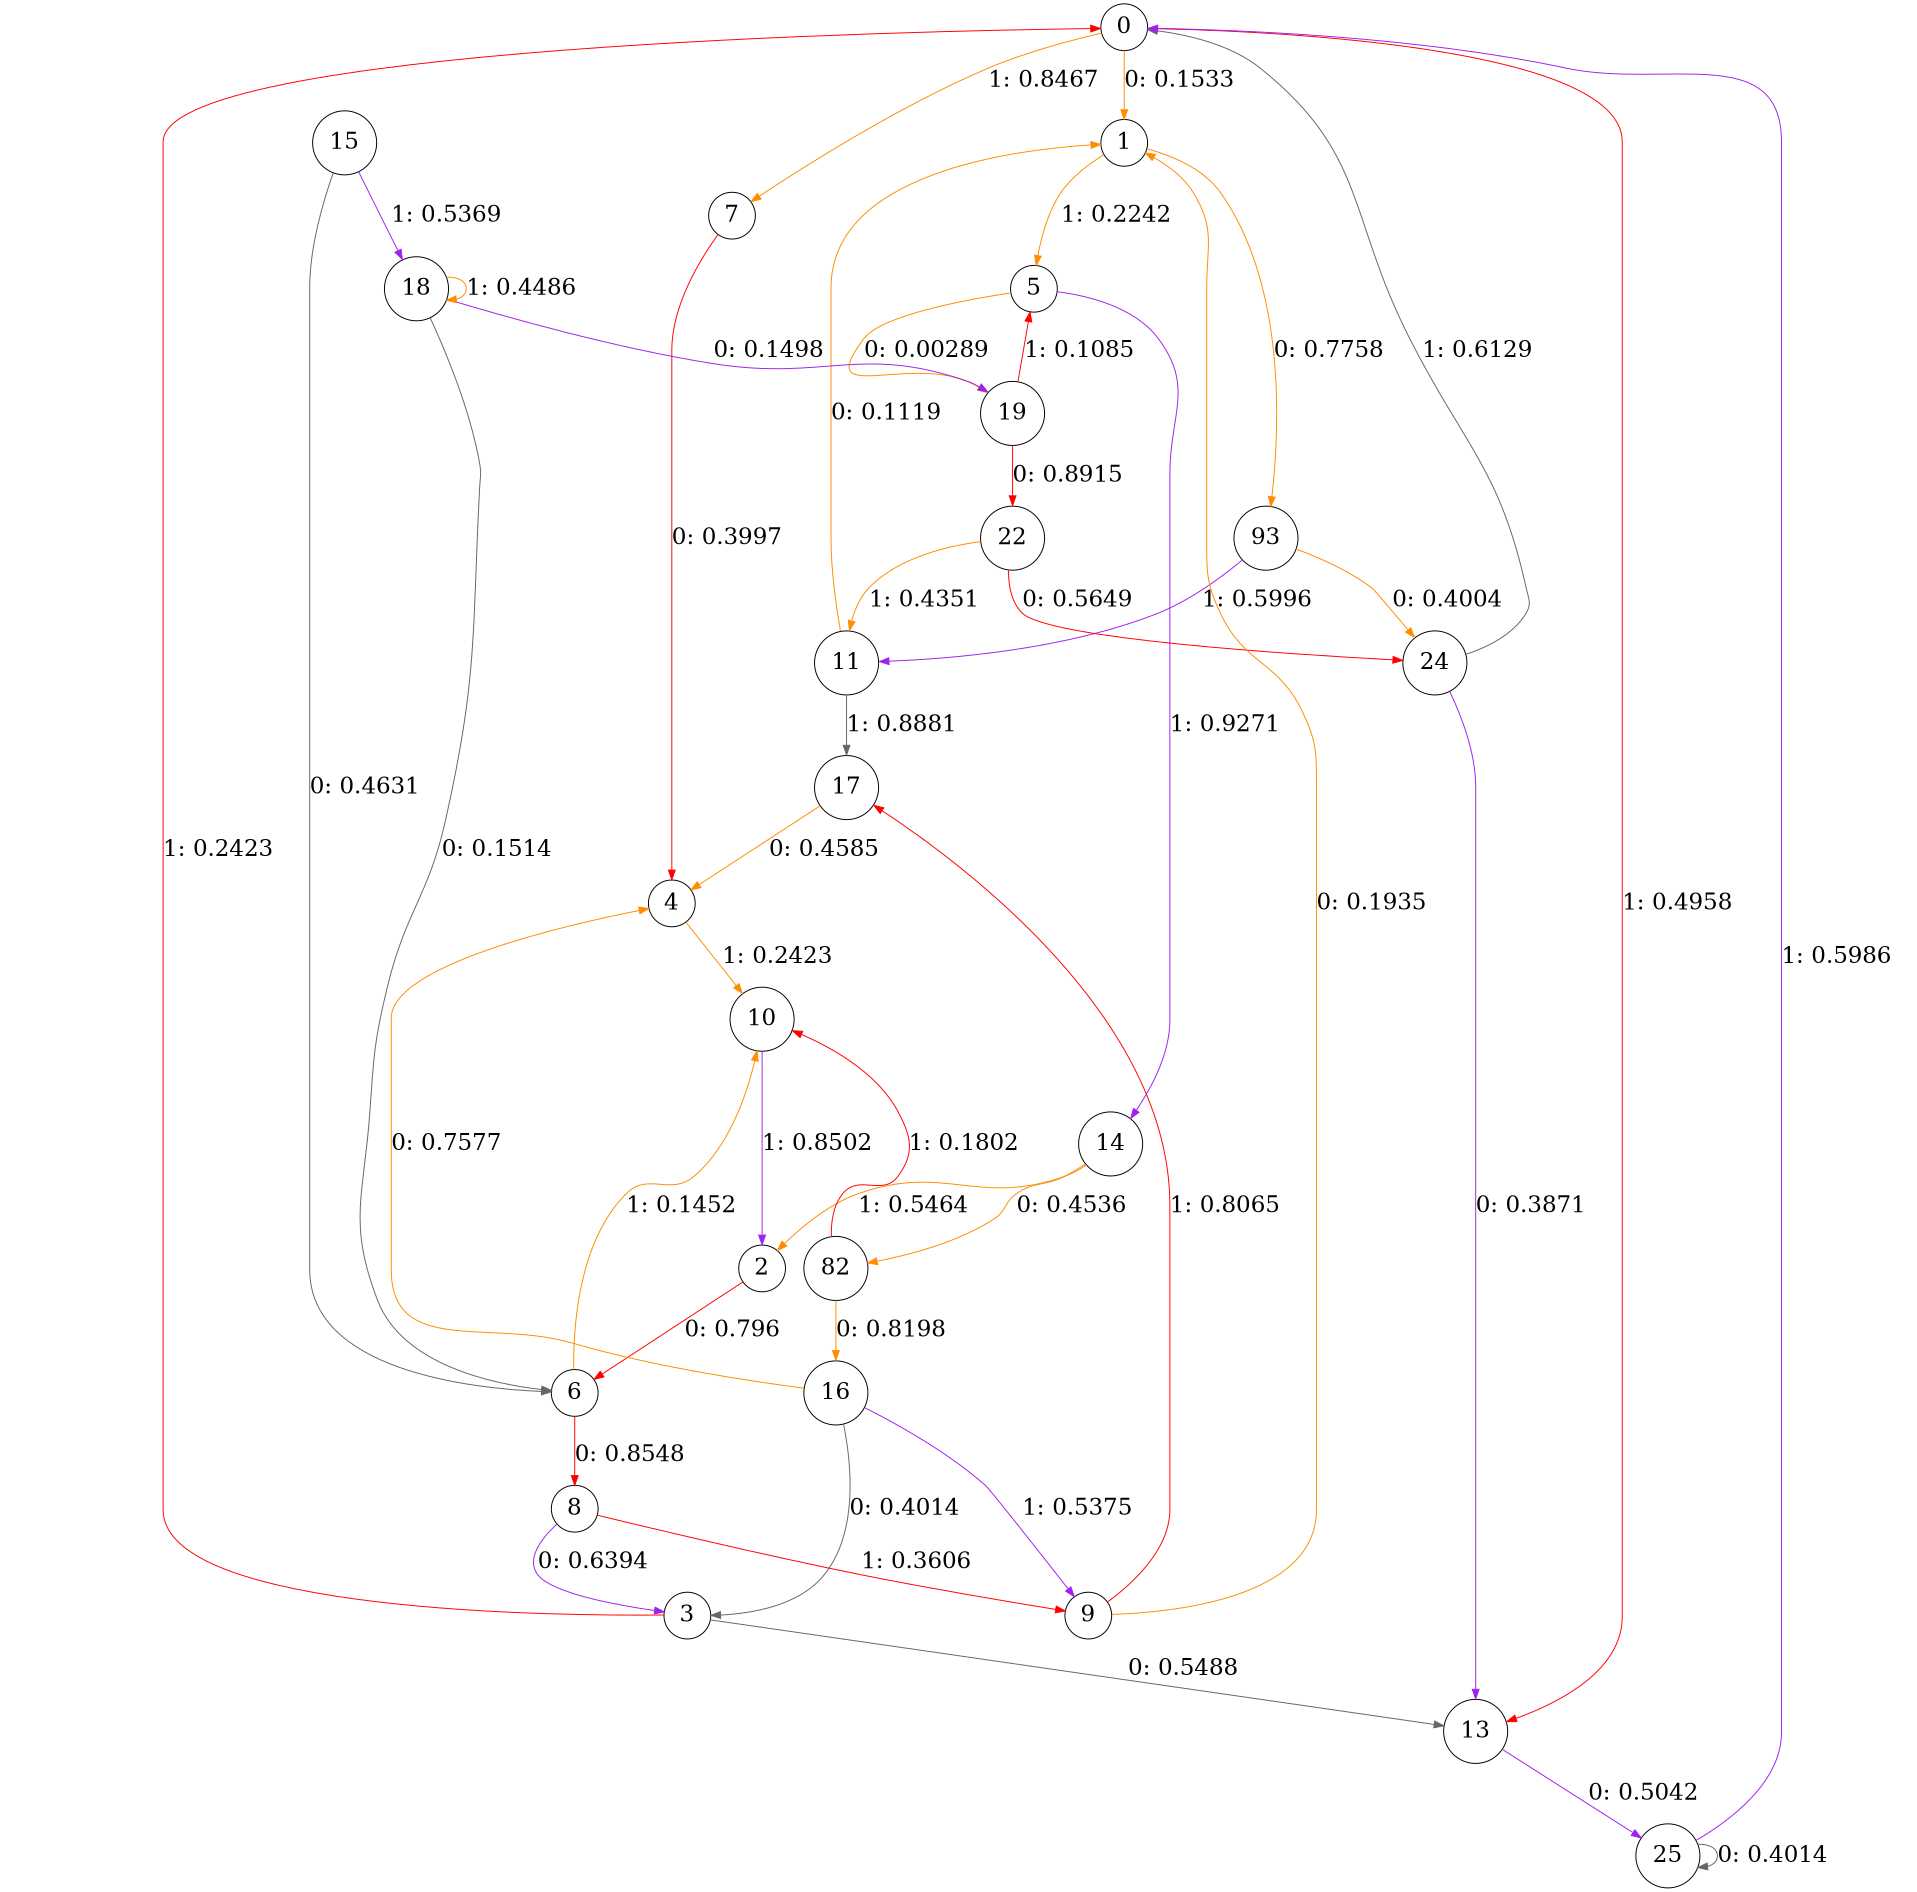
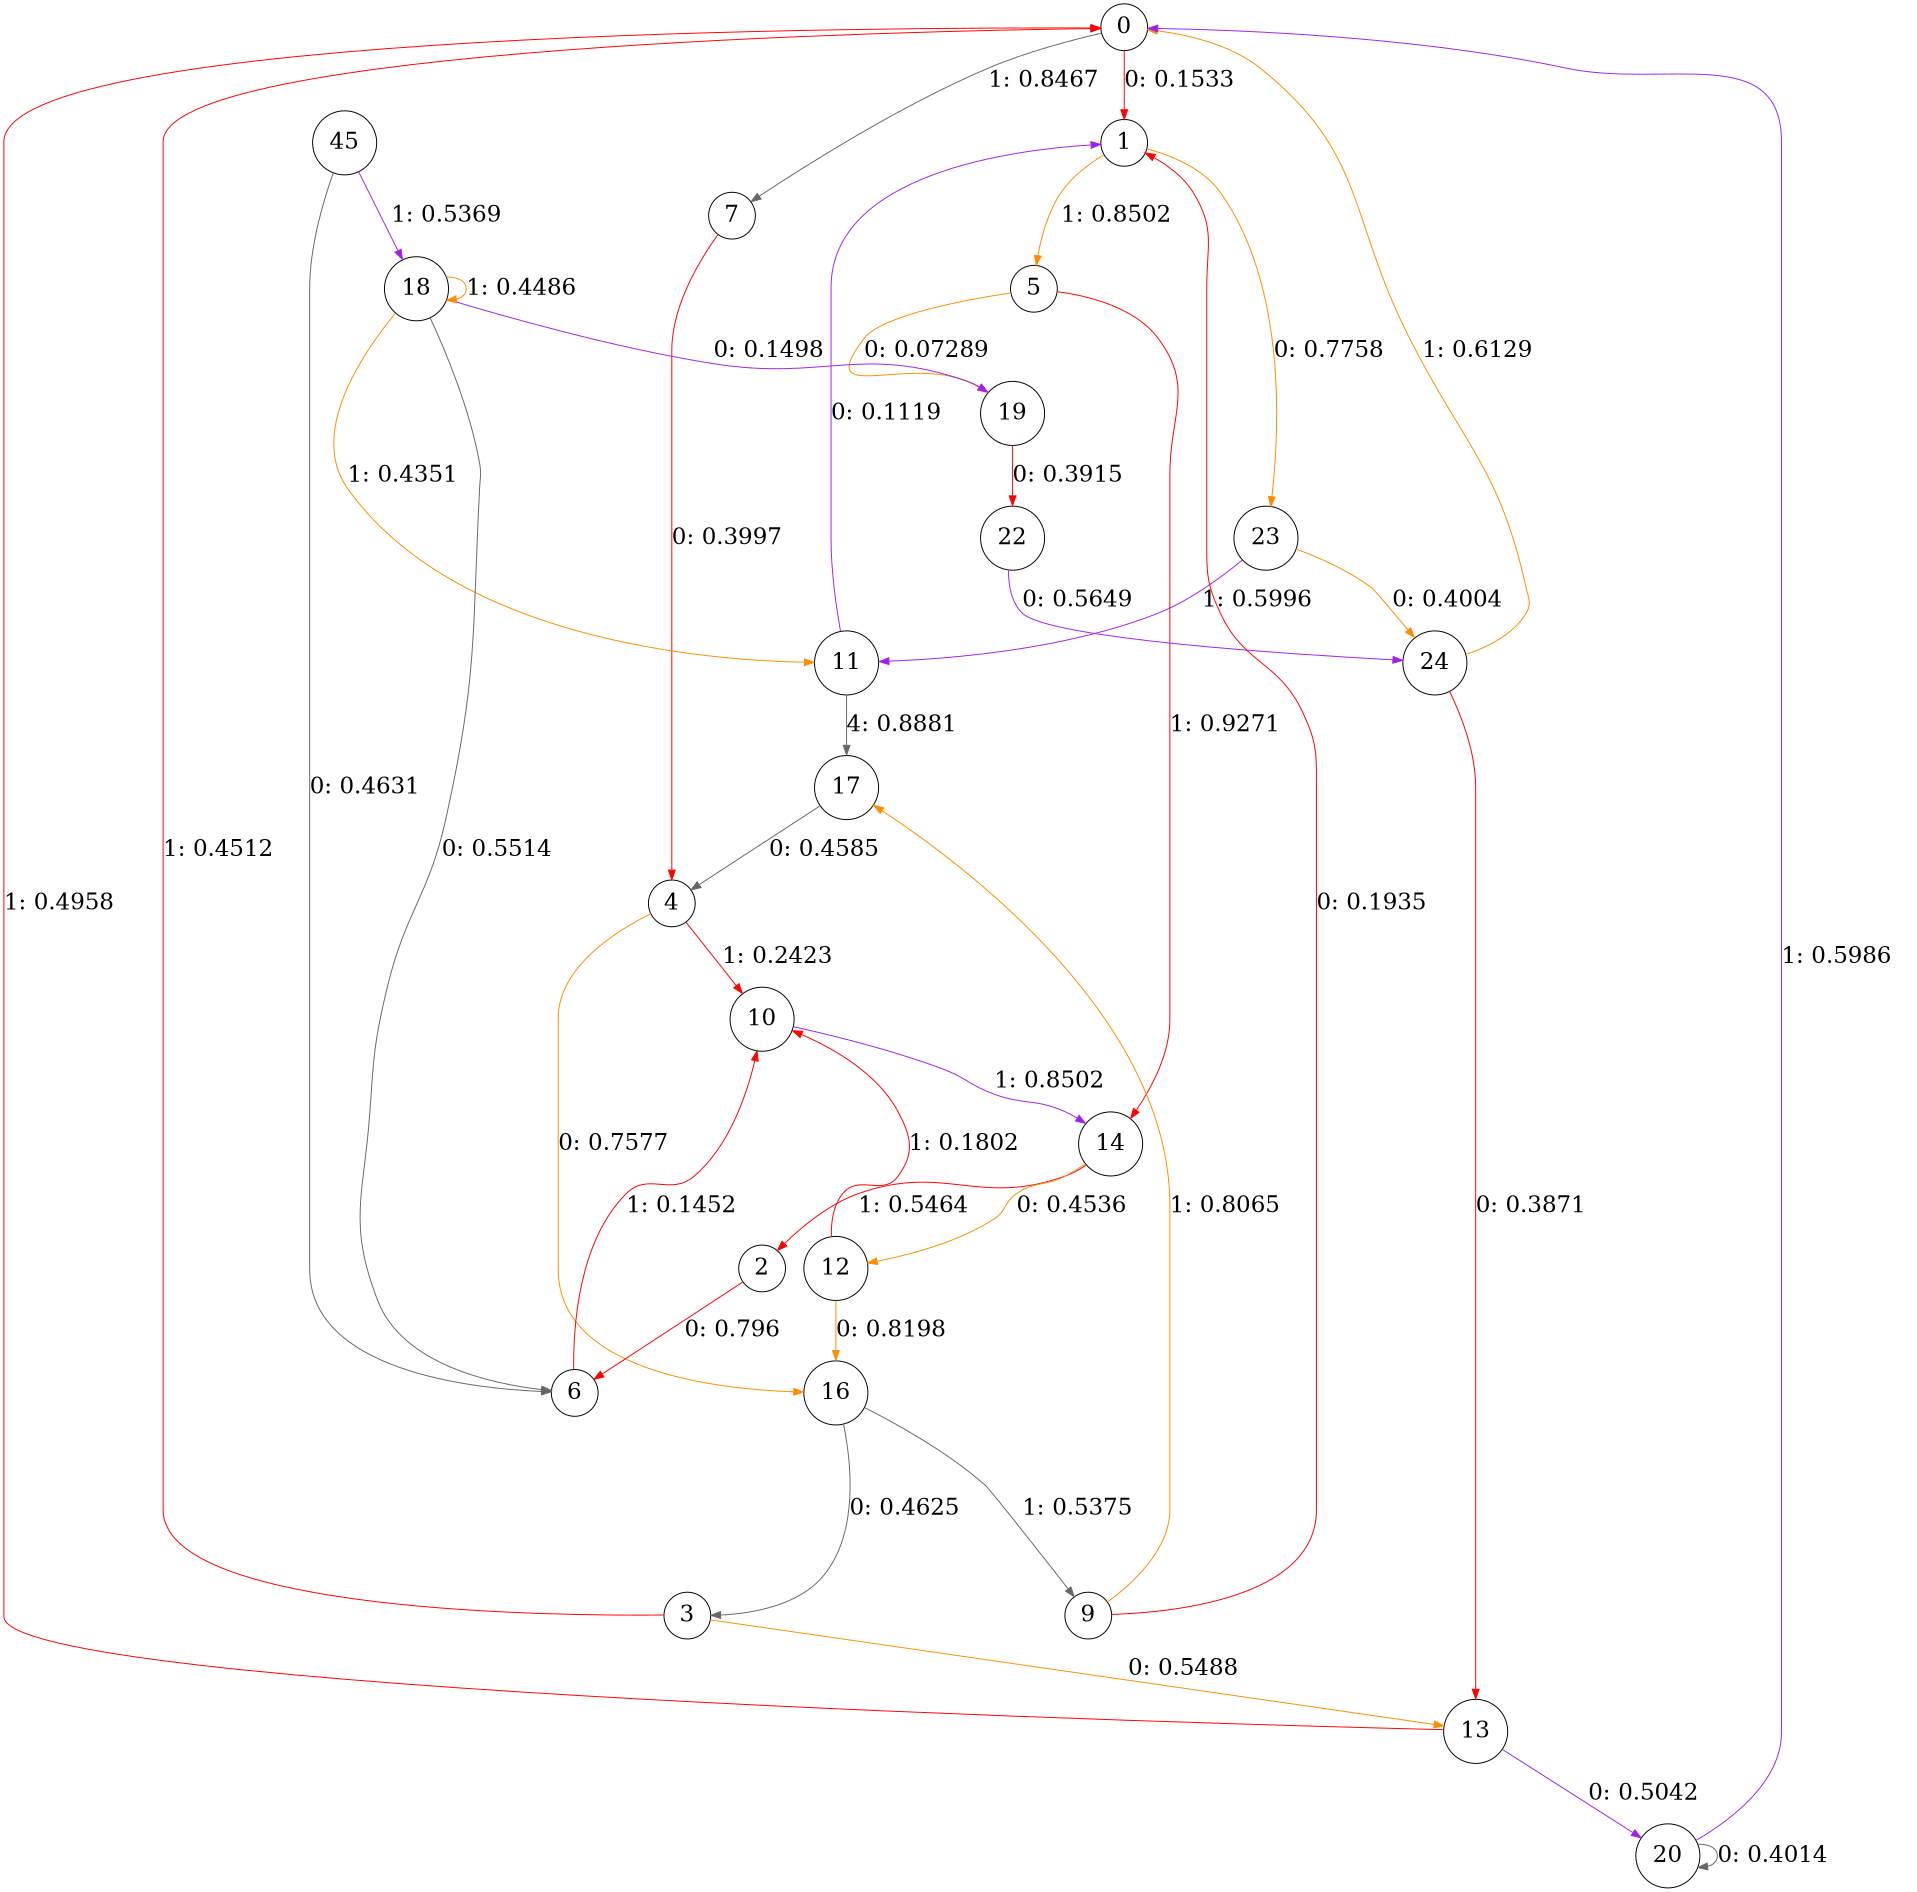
edge "0" -> "1": color darkorange -> red
edge "0" -> "7": color darkorange -> gray40
node "15": label "15" -> "45"
edge "1" -> "5": label "1: 0.2242   " -> "1: 0.8502   "
edge "11" -> "1": color darkorange -> purple
edge "24" -> "0": color gray40 -> darkorange
edge "5" -> "19": label "0: 0.00289  " -> "0: 0.07289  "
edge "19" -> "5": removed, label "1: 0.1085"
edge "19" -> "22": label "0: 0.8915   " -> "0: 0.3915   "
node "93": label "93" -> "23"
edge "22" -> "11": now "18" -> "11"
edge "22" -> "24": color red -> purple
edge "5" -> "14": color purple -> red
edge "0" -> "13": reversed
edge "11" -> "17": label "1: 0.8881   " -> "4: 0.8881   "
edge "17" -> "4": color darkorange -> gray40
edge "3" -> "0": label "1: 0.2423   " -> "1: 0.4512   "
edge "18" -> "6": label "0: 0.1514   " -> "0: 0.5514   "
edge "9" -> "1": color darkorange -> red
edge "4" -> "10": color darkorange -> red
edge "10" -> "2": now "10" -> "14"
edge "9" -> "17": color red -> darkorange
edge "14" -> "2": color darkorange -> red
edge "6" -> "10": color darkorange -> red
edge "24" -> "13": color purple -> red
edge "16" -> "4": reversed
node "82": label "82" -> "12"
edge "16" -> "9": color purple -> gray40
node "8": removed
edge "16" -> "3": label "0: 0.4014   " -> "0: 0.4625   "
edge "3" -> "13": color gray40 -> darkorange
node "25": label "25" -> "20"
